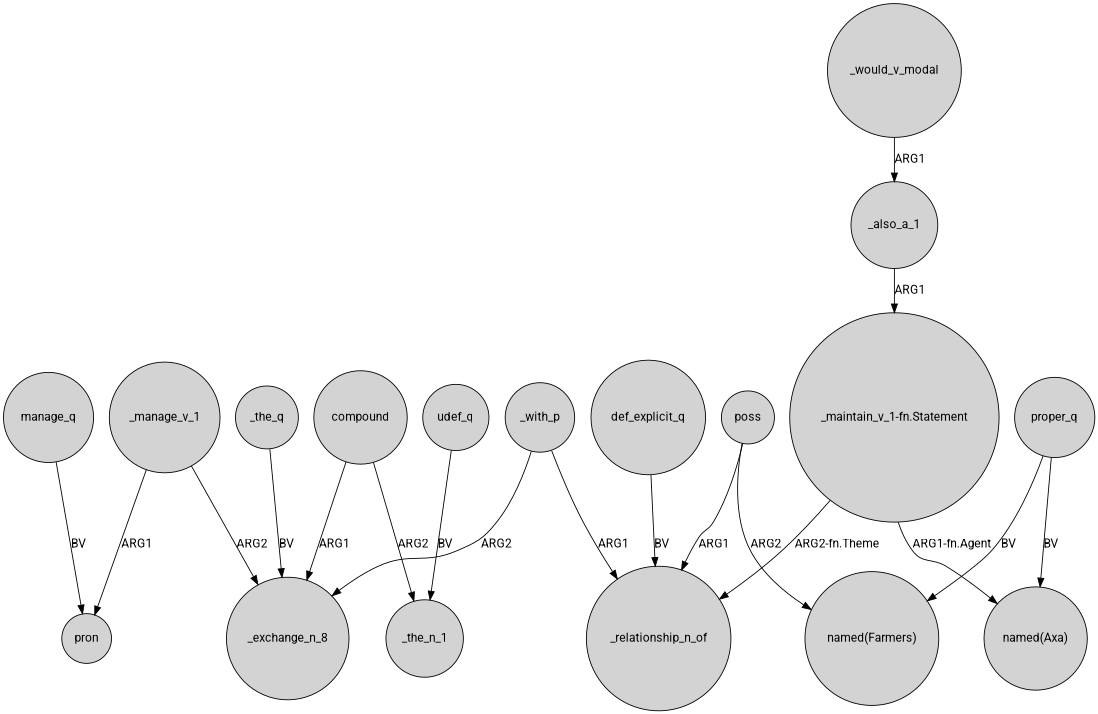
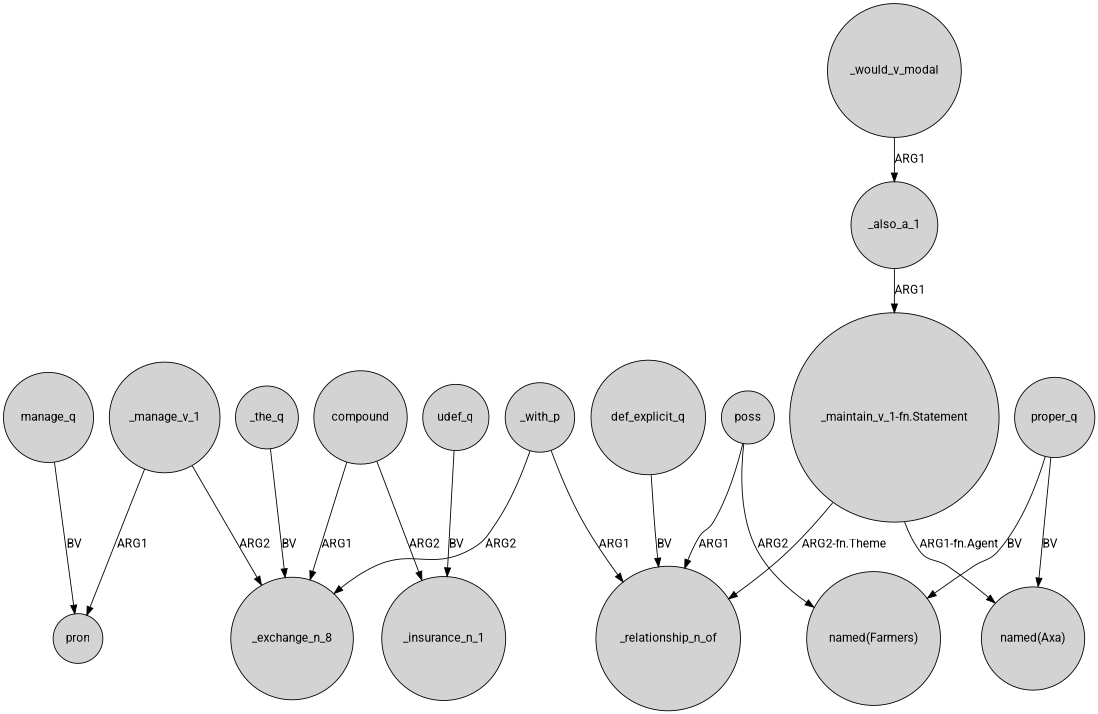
node "_the_n_1": label "_the_n_1" -> "_insurance_n_1"
